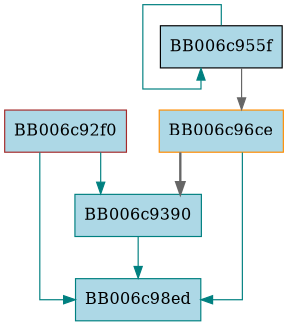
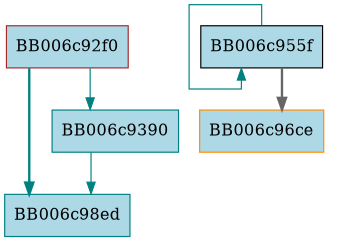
edge "BB006c955f" -> "BB006c96ce": style solid -> bold
edge "BB006c96ce" -> "BB006c9390": removed
edge "BB006c92f0" -> "BB006c98ed": style solid -> bold
edge "BB006c96ce" -> "BB006c98ed": removed
